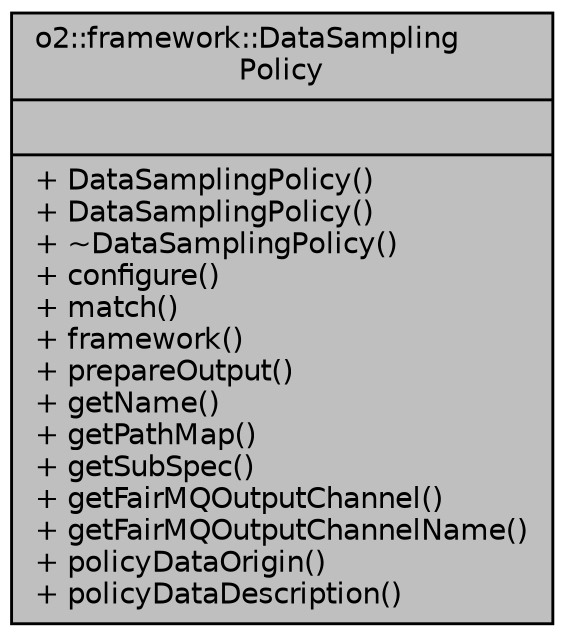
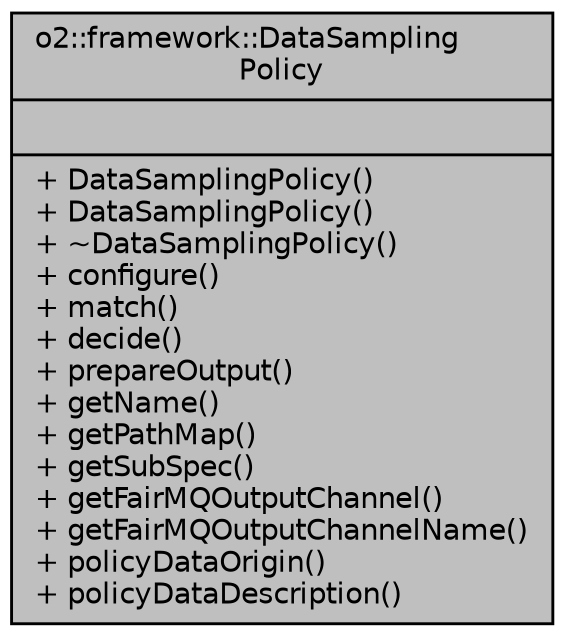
node "o2::framework::DataSampling": text "+ framework()" -> "+ decide()"
